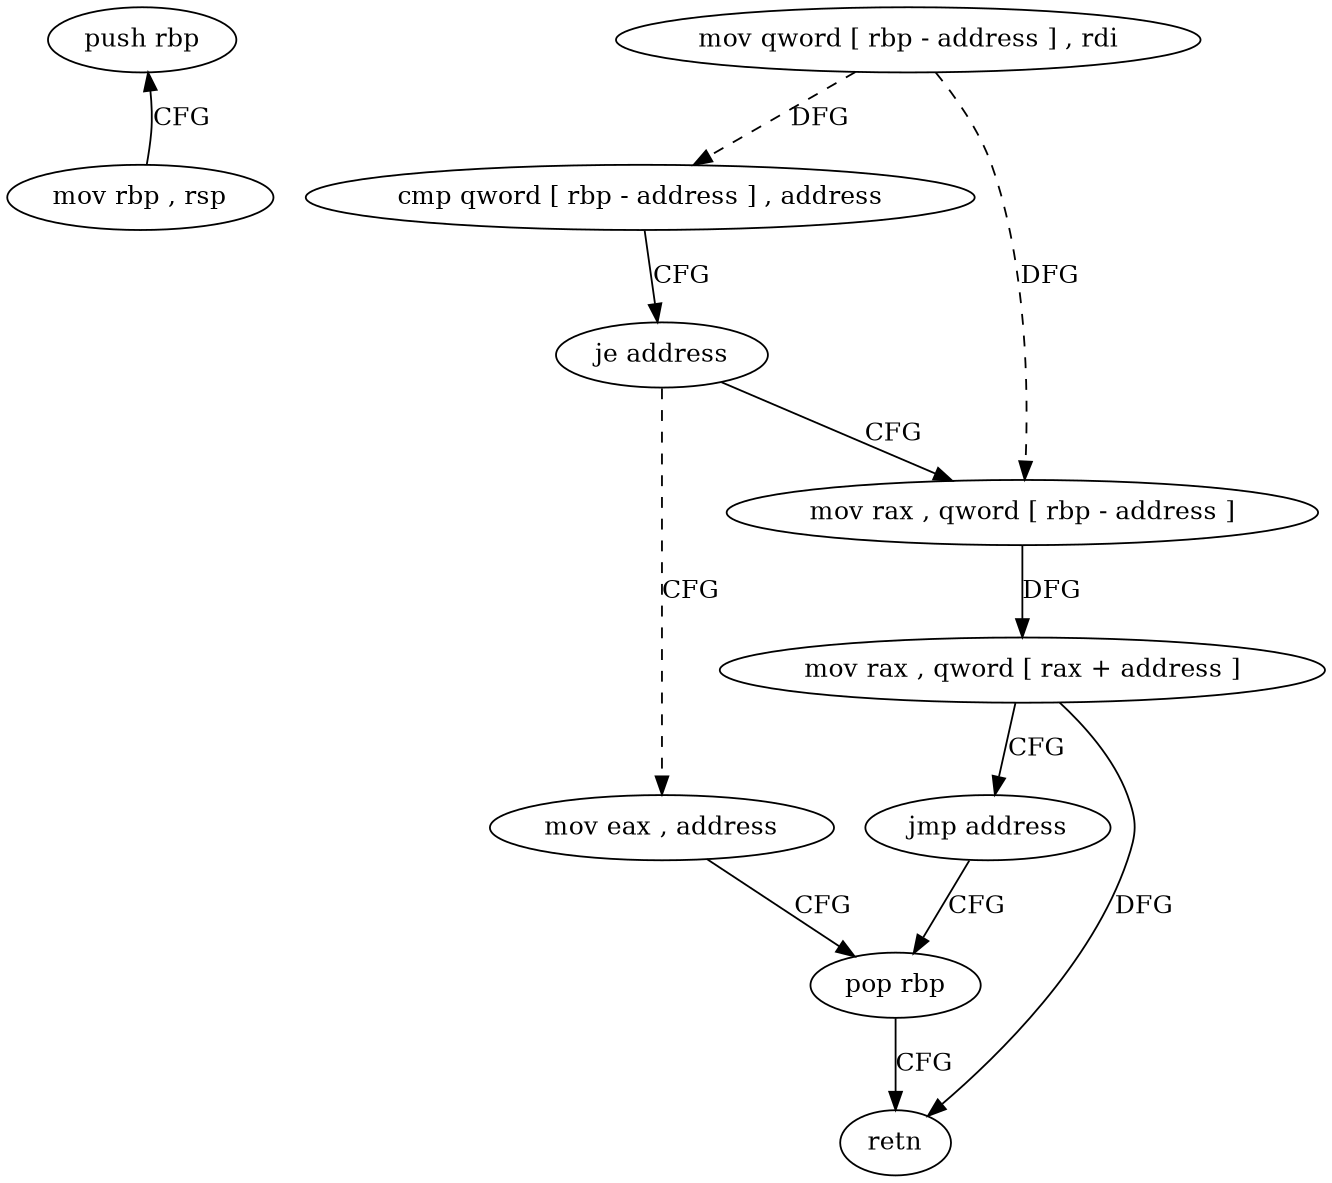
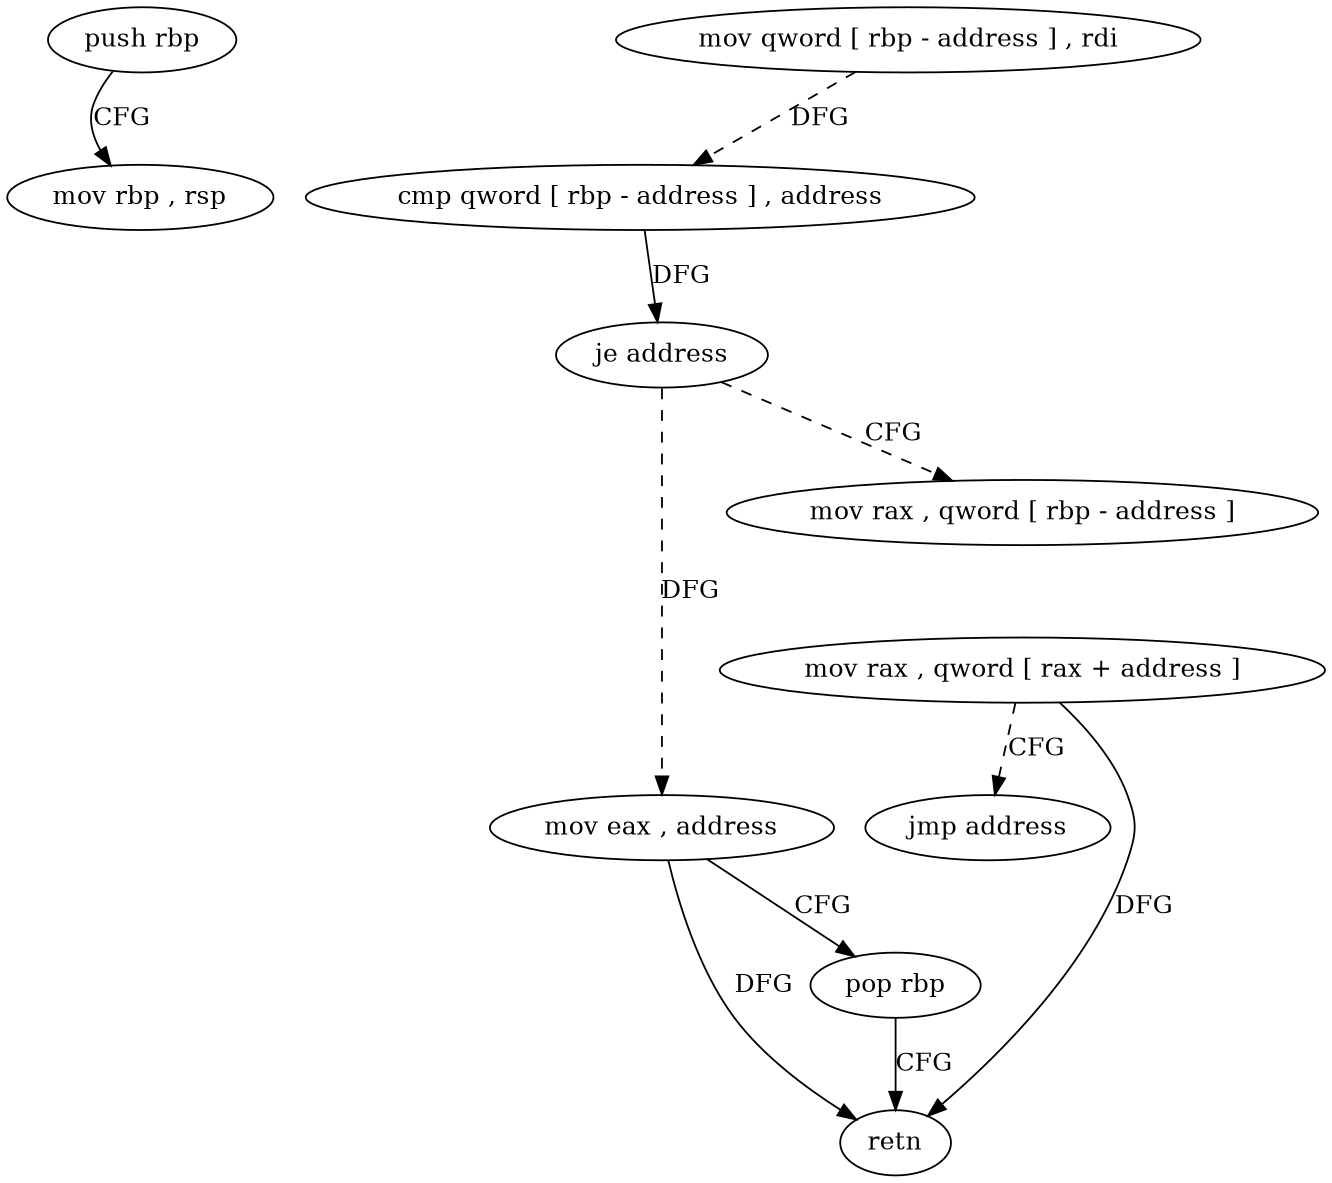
edge "mov rbp , rsp" -> "push rbp": reversed
edge "mov qword [ rbp - address ] , rdi" -> "mov rax , qword [ rbp - address ]": removed, label "DFG"
edge "cmp qword [ rbp - address ] , address" -> "je address": label "CFG" -> "DFG"
edge "je address" -> "mov rax , qword [ rbp - address ]": style solid -> dashed
edge "mov rax , qword [ rbp - address ]" -> "mov rax , qword [ rax + address ]": removed, label "DFG"
edge "je address" -> "mov eax , address": label "CFG" -> "DFG"
edge "mov rax , qword [ rax + address ]" -> "jmp address": style solid -> dashed
edge "jmp address" -> "pop rbp": removed, label "CFG"
edge "mov eax , address" -> "retn": added, label "DFG"
